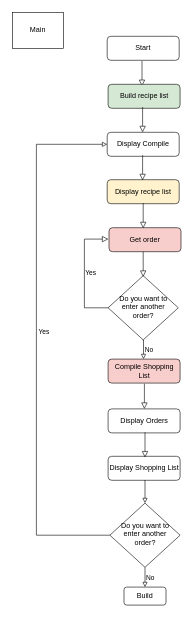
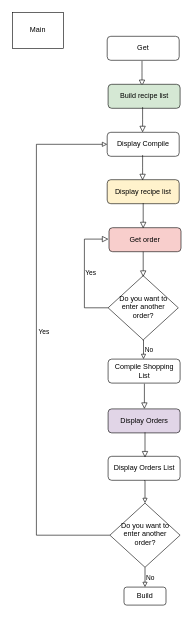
node "Start": label "Start" -> "Get"
node "Compile Shopping List": fillcolor #f8cecc -> #ffffff
node "Display Orders": fillcolor #ffffff -> #e1d5e7
node "Display Shopping List": label "Display Shopping List" -> "Display Orders List"
